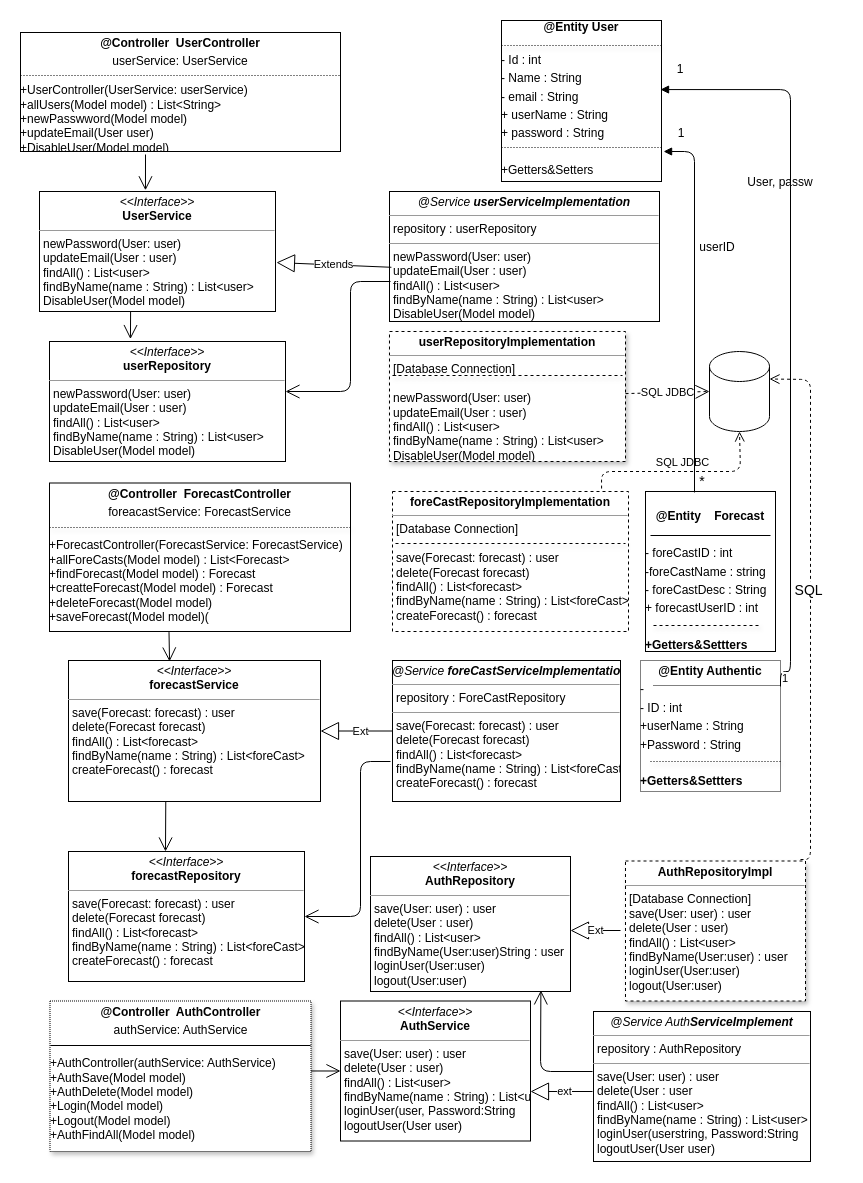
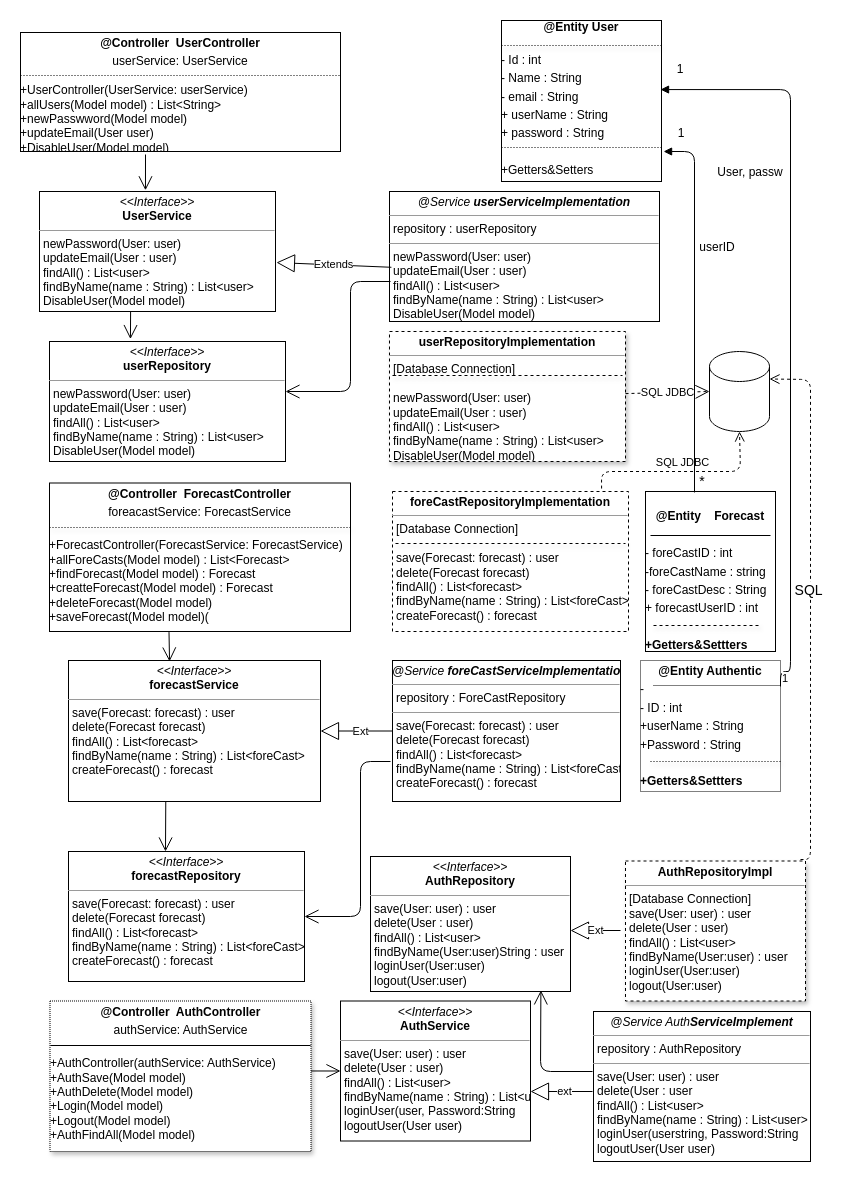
node "User, passw": moved (781, 182) -> (751, 172)
